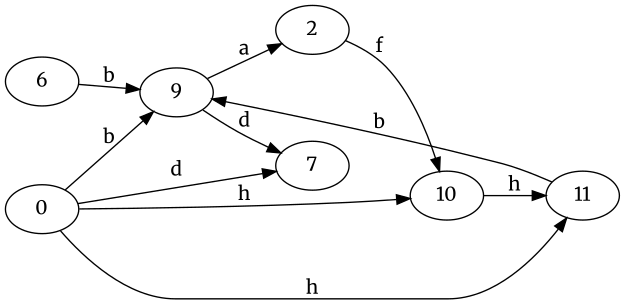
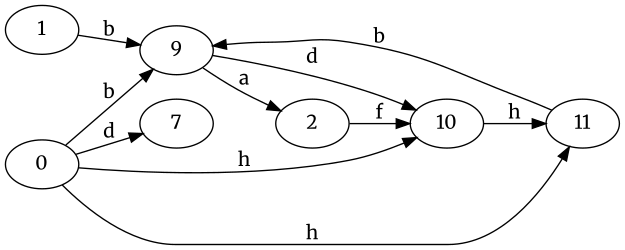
node "6": label "6" -> "1"
edge "9" -> "7": now "9" -> "10"
